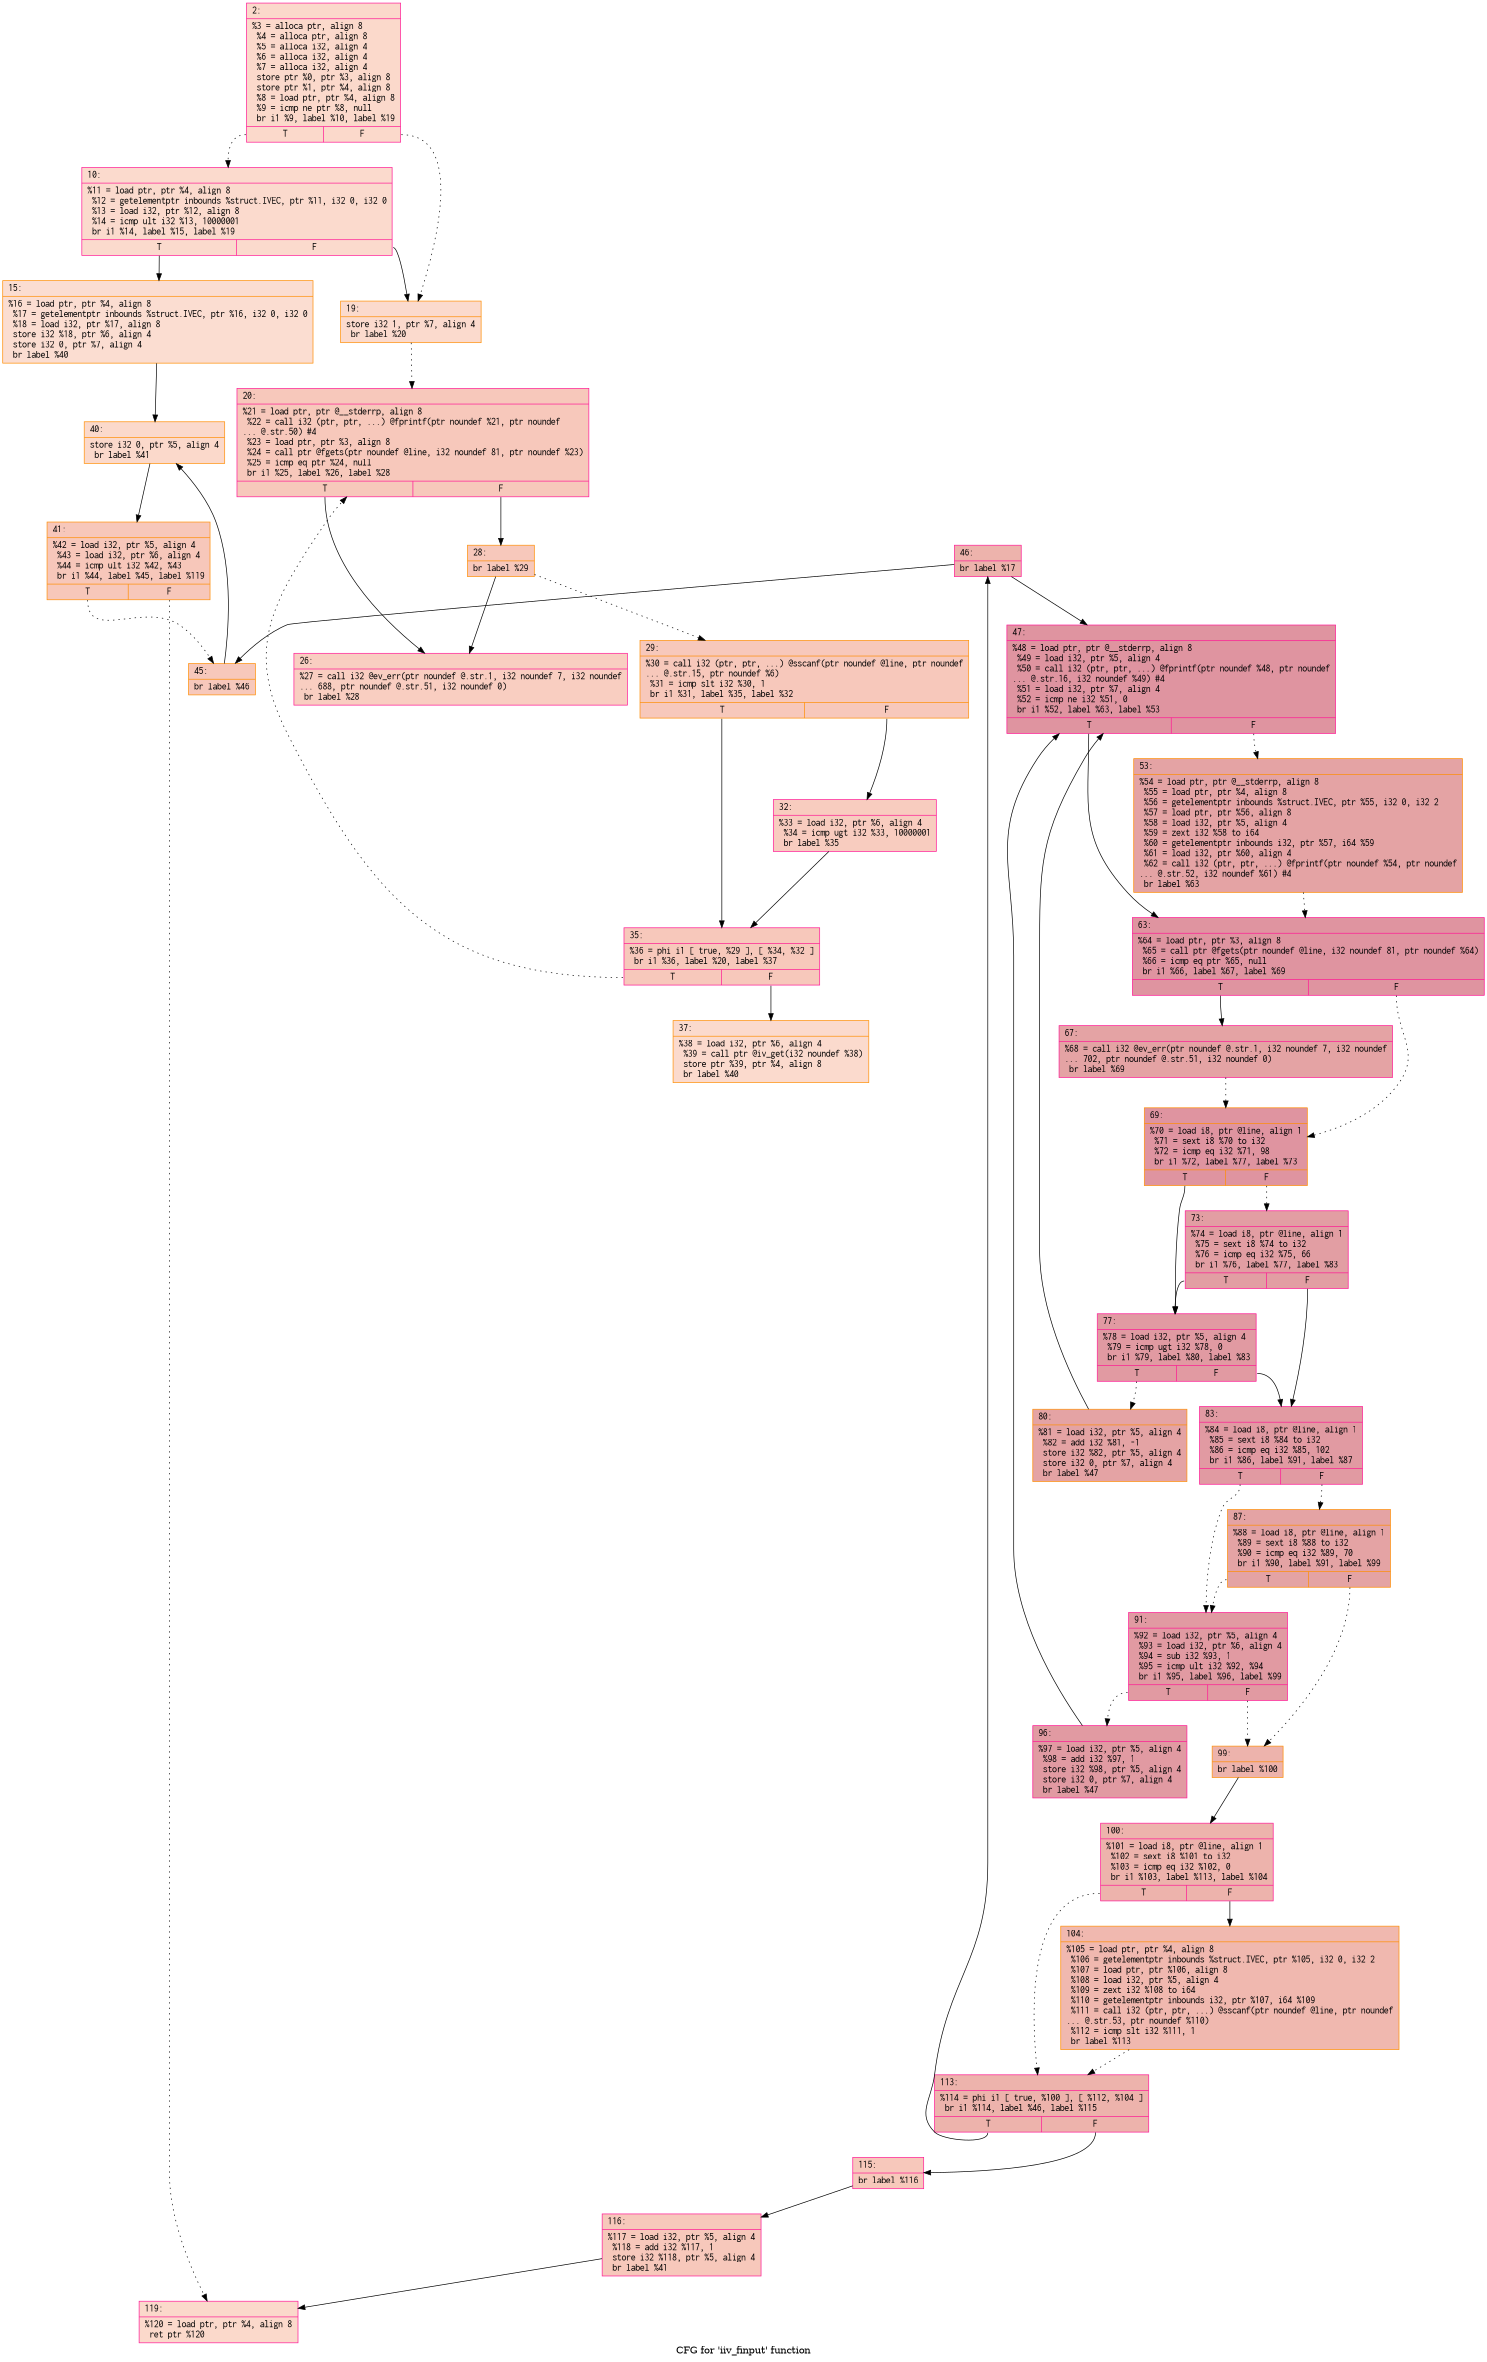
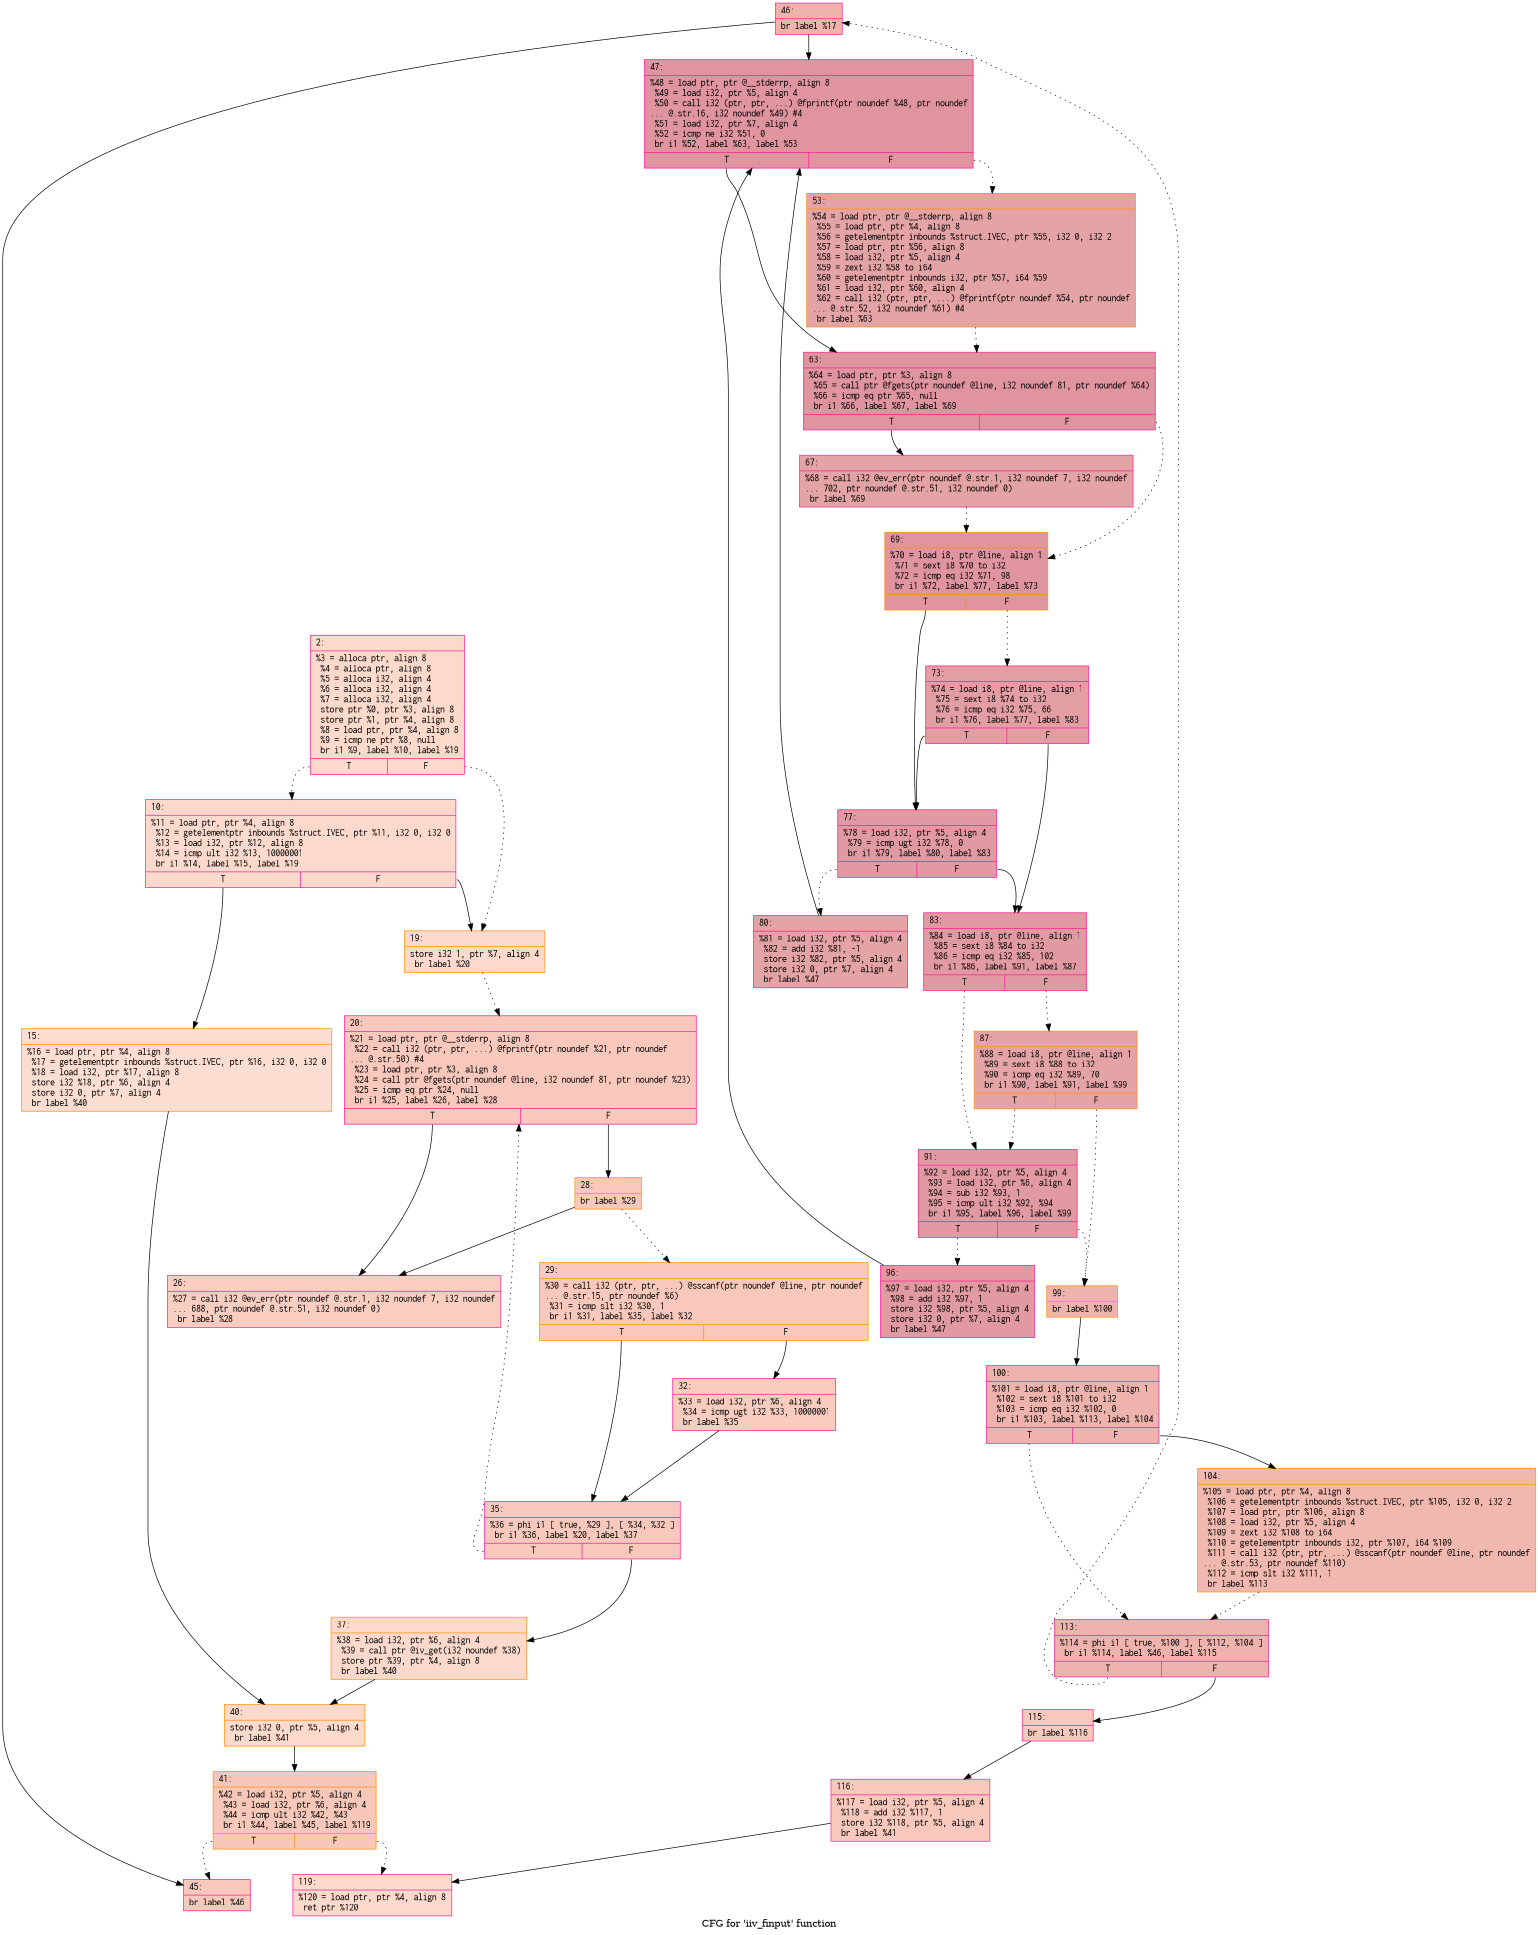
edge "45:" -> "40:": now "37:" -> "40:"
node "45:": color darkorange -> deeppink
edge "113:" -> "46:": style solid -> dotted
node "80:": color darkorange -> deeppink
